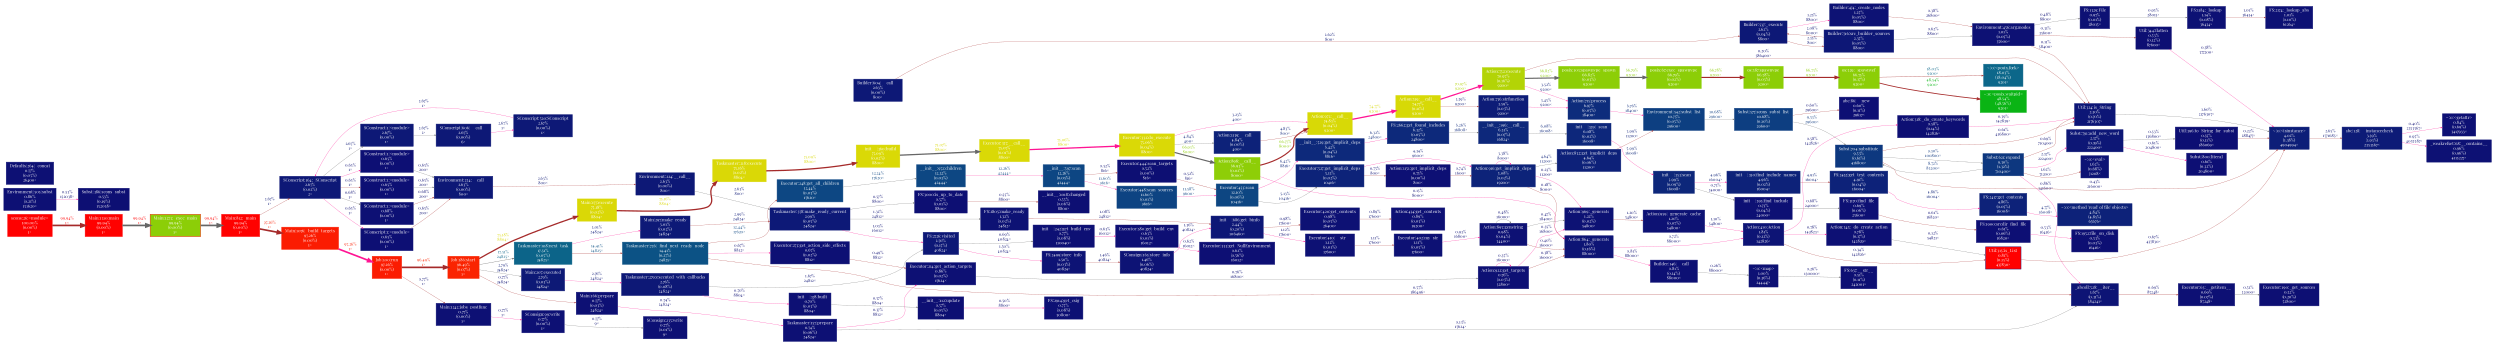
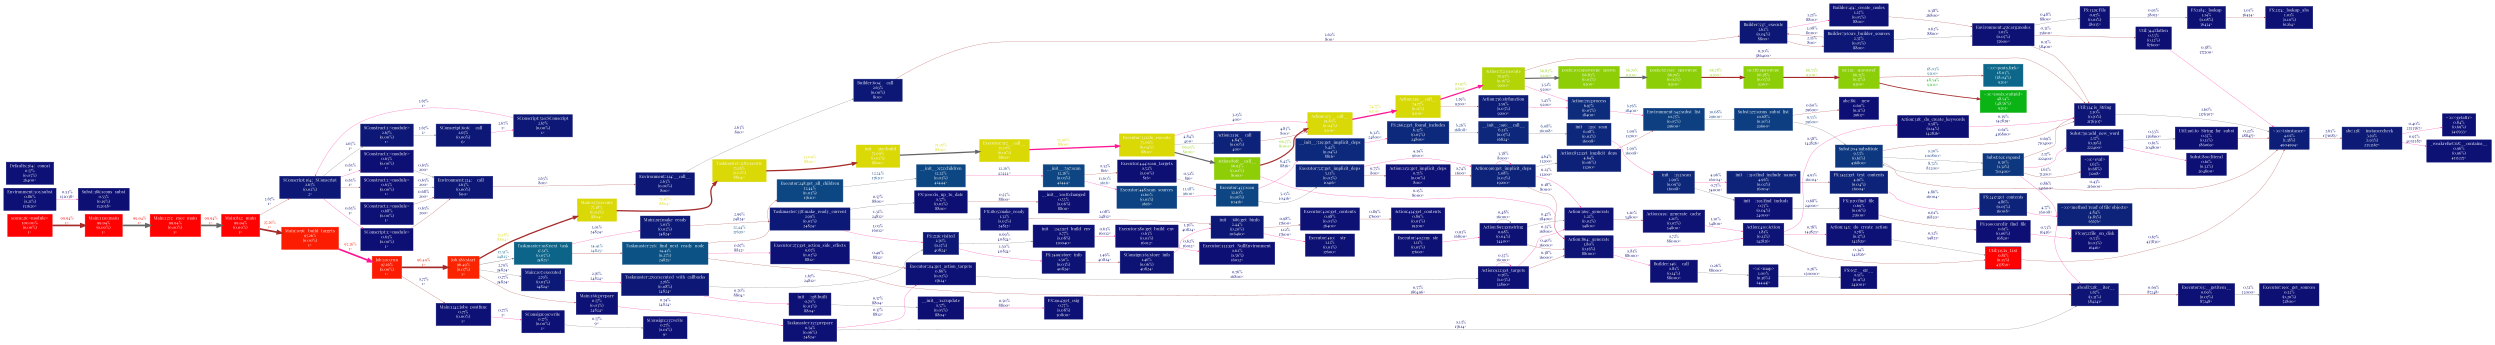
edge "Environment:224:__call__ 2.63% (0.00%) 800×" -> "Taskmaster:378:make_ready_current 2.99% (0.05%) 24824×": now "Environment:224:__call__ 2.63% (0.00%) 800×" -> "Builder:604:__call__ 2.63% (0.00%) 800×"
edge "SConscript:164:_SConscript 2.67% (0.02%) 2×" -> "SConstruct:1:<module> 0.68% (0.00%) 1×": removed, label "0.68% 1×"
node "Main:1273:_exec_main 99.94% (0.00%) 1×": fillcolor #8cce07 -> #ff0100
edge "Executor:410:__str__ 1.12% (0.01%) 17600×" -> "Executor:402:my_str 1.11% (0.05%) 17600×": removed, label "1.11% 17600×"
